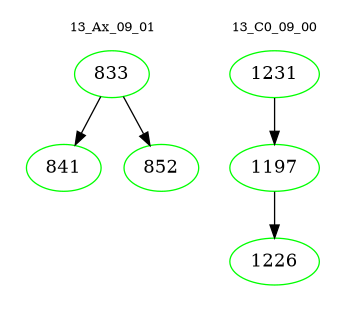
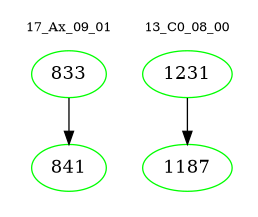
cluster "13_Ax_09_01": label "13_Ax_09_01" -> "17_Ax_09_01"
cluster "13_C0_09_00": label "13_C0_09_00" -> "13_C0_08_00"
node "852": removed
node "1197": label "1197" -> "1187"
node "1226": removed
